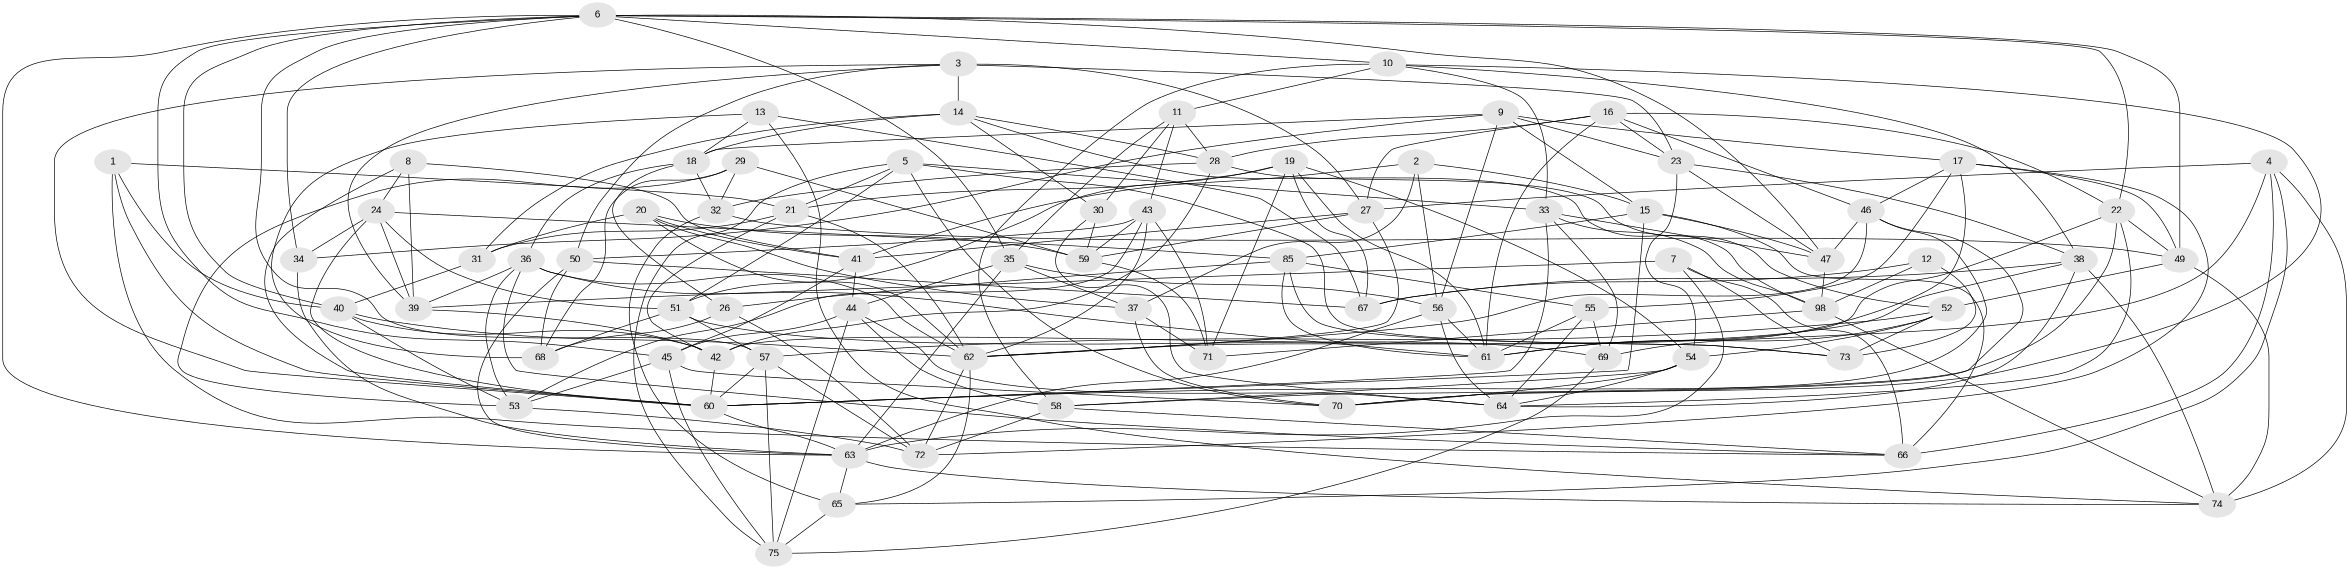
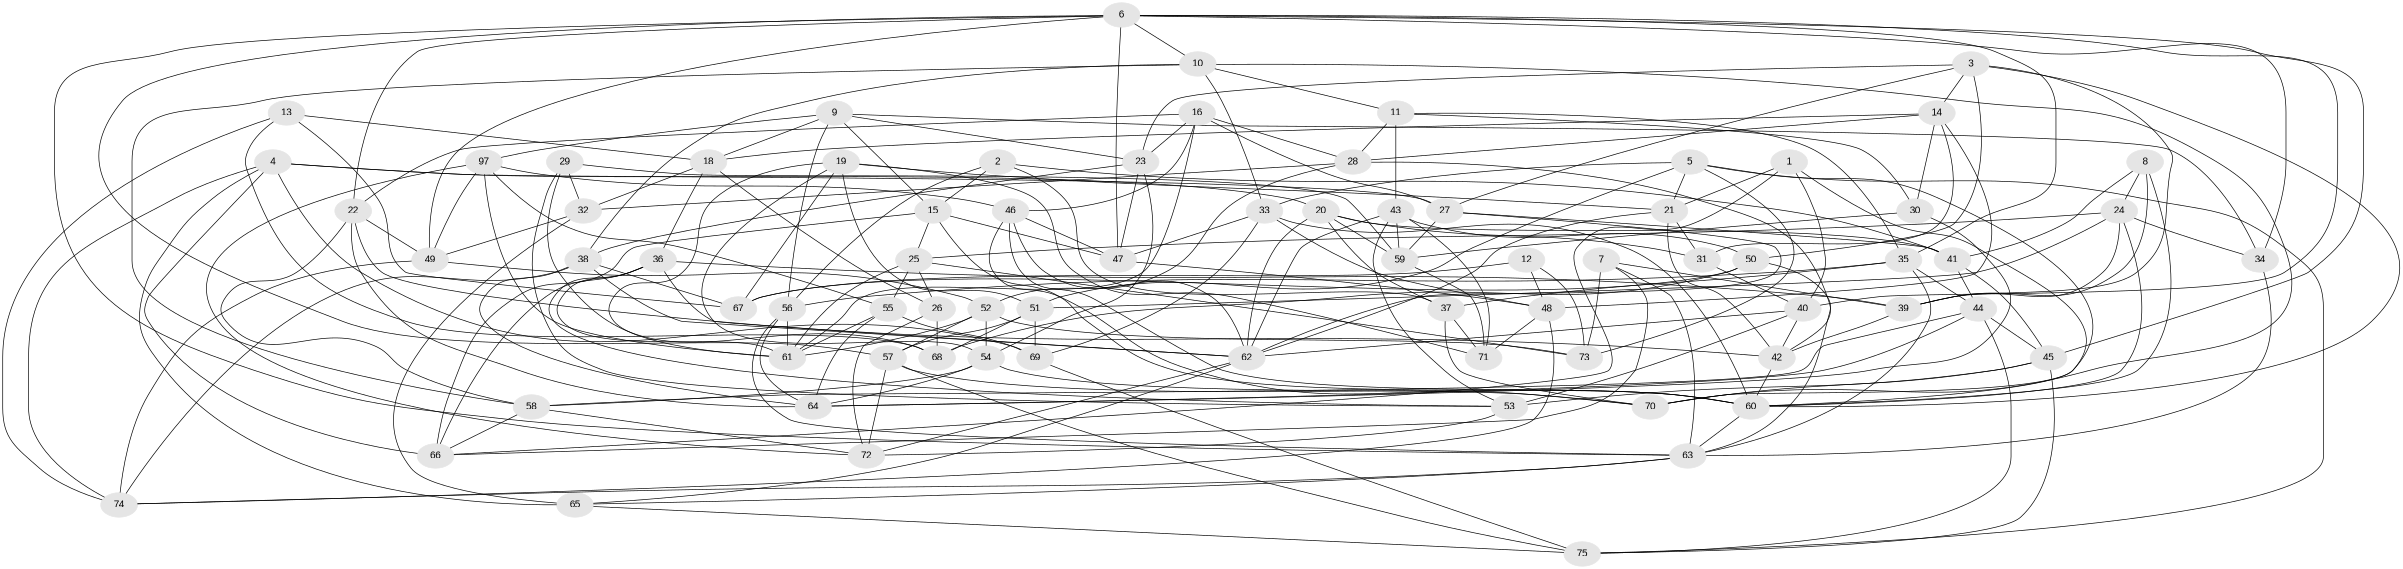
node "17": label "17" -> "97"
edge "4" -- "20": added
node "85": label "85" -> "25"
node "98": label "98" -> "48"
